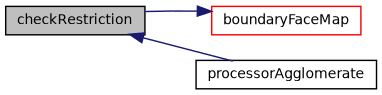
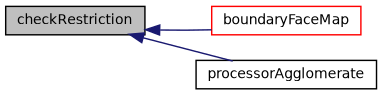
edge "checkRestriction" -> "boundaryFaceMap": reversed
